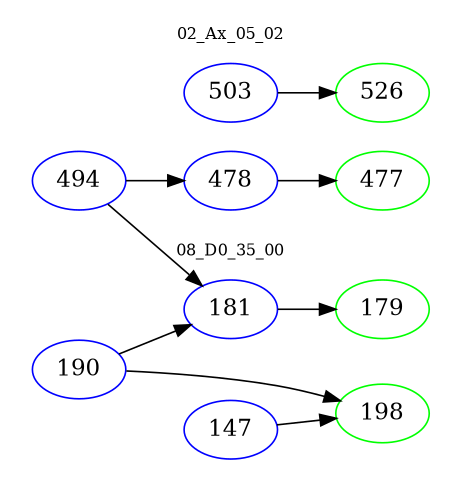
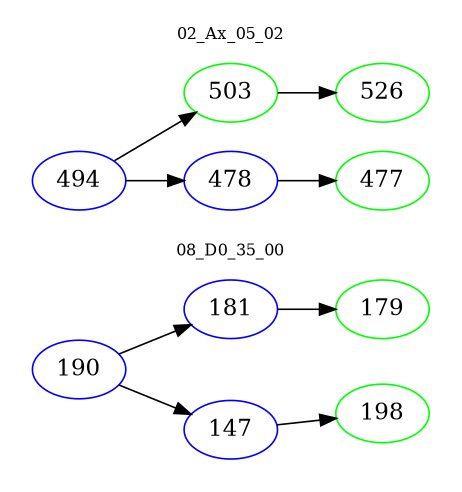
node "503": color blue -> green
edge "494" -> "181": now "494" -> "503"
edge "190" -> "198": now "190" -> "147"
